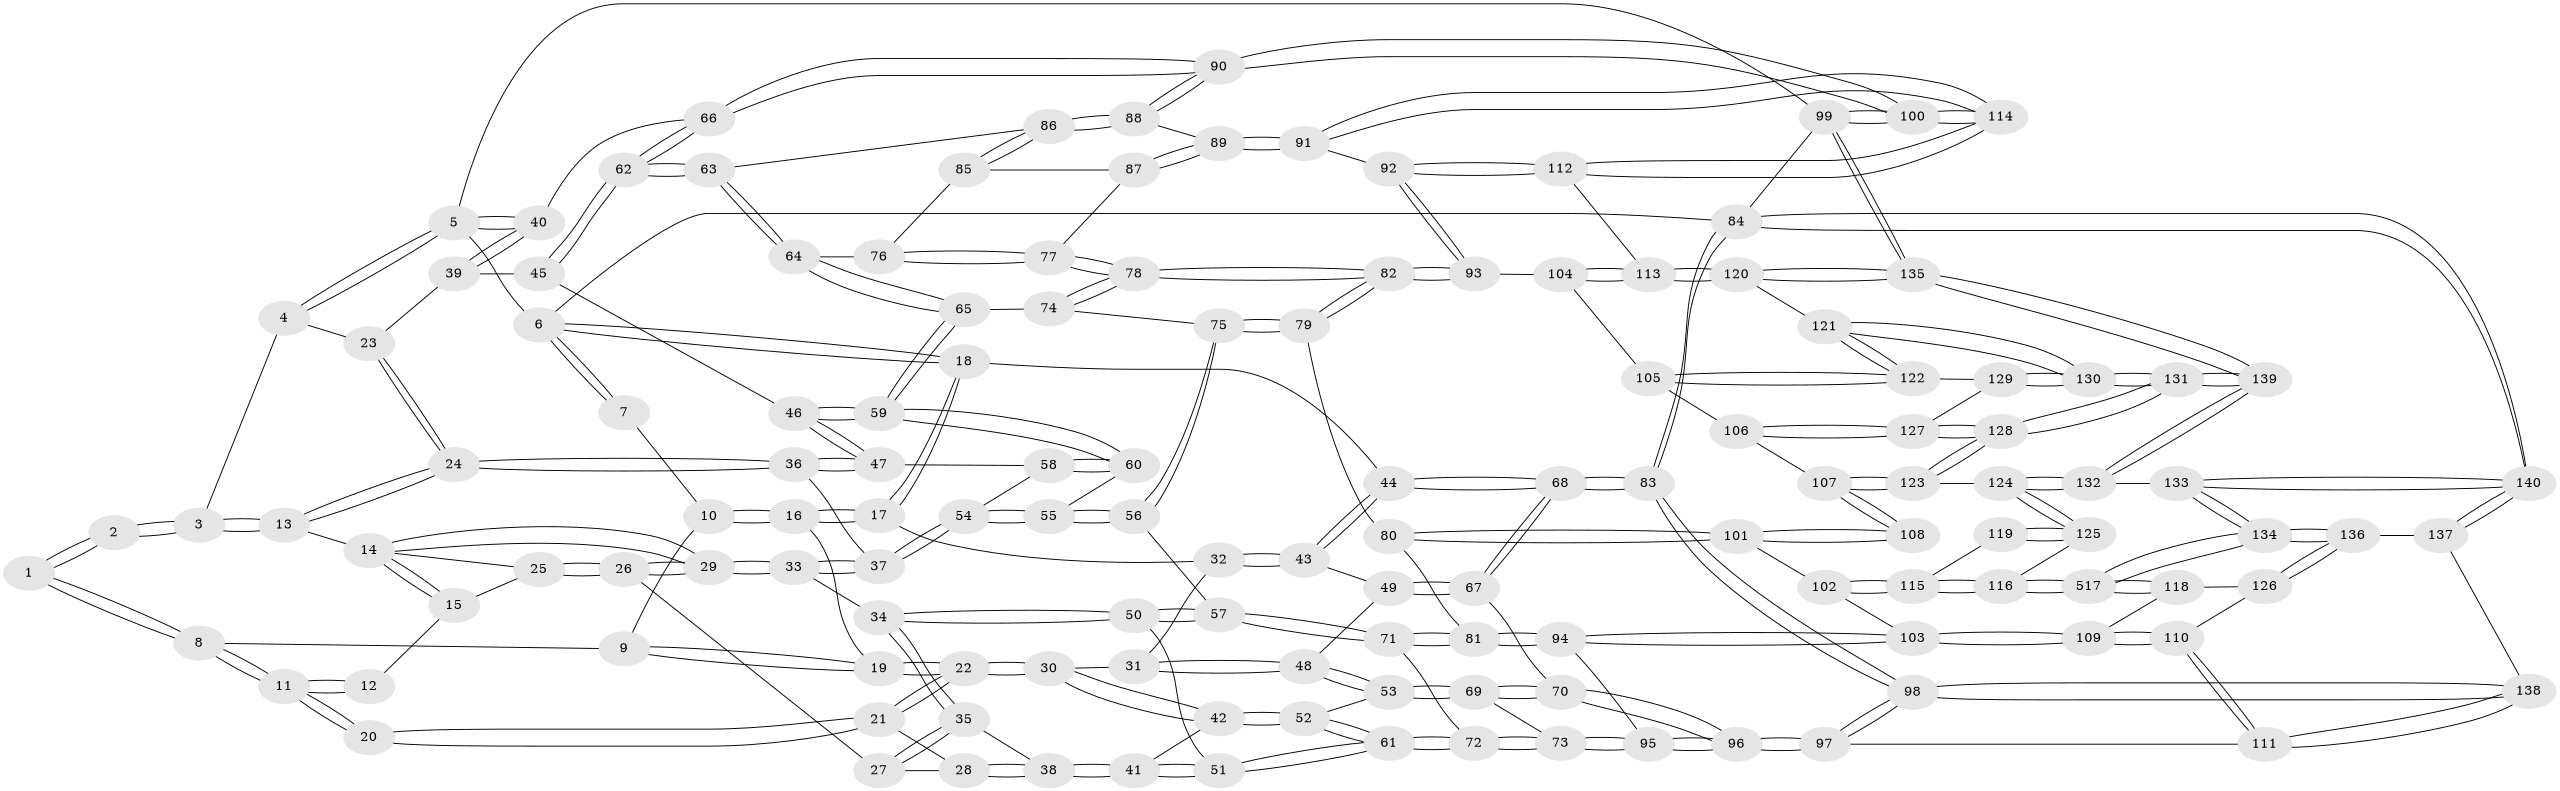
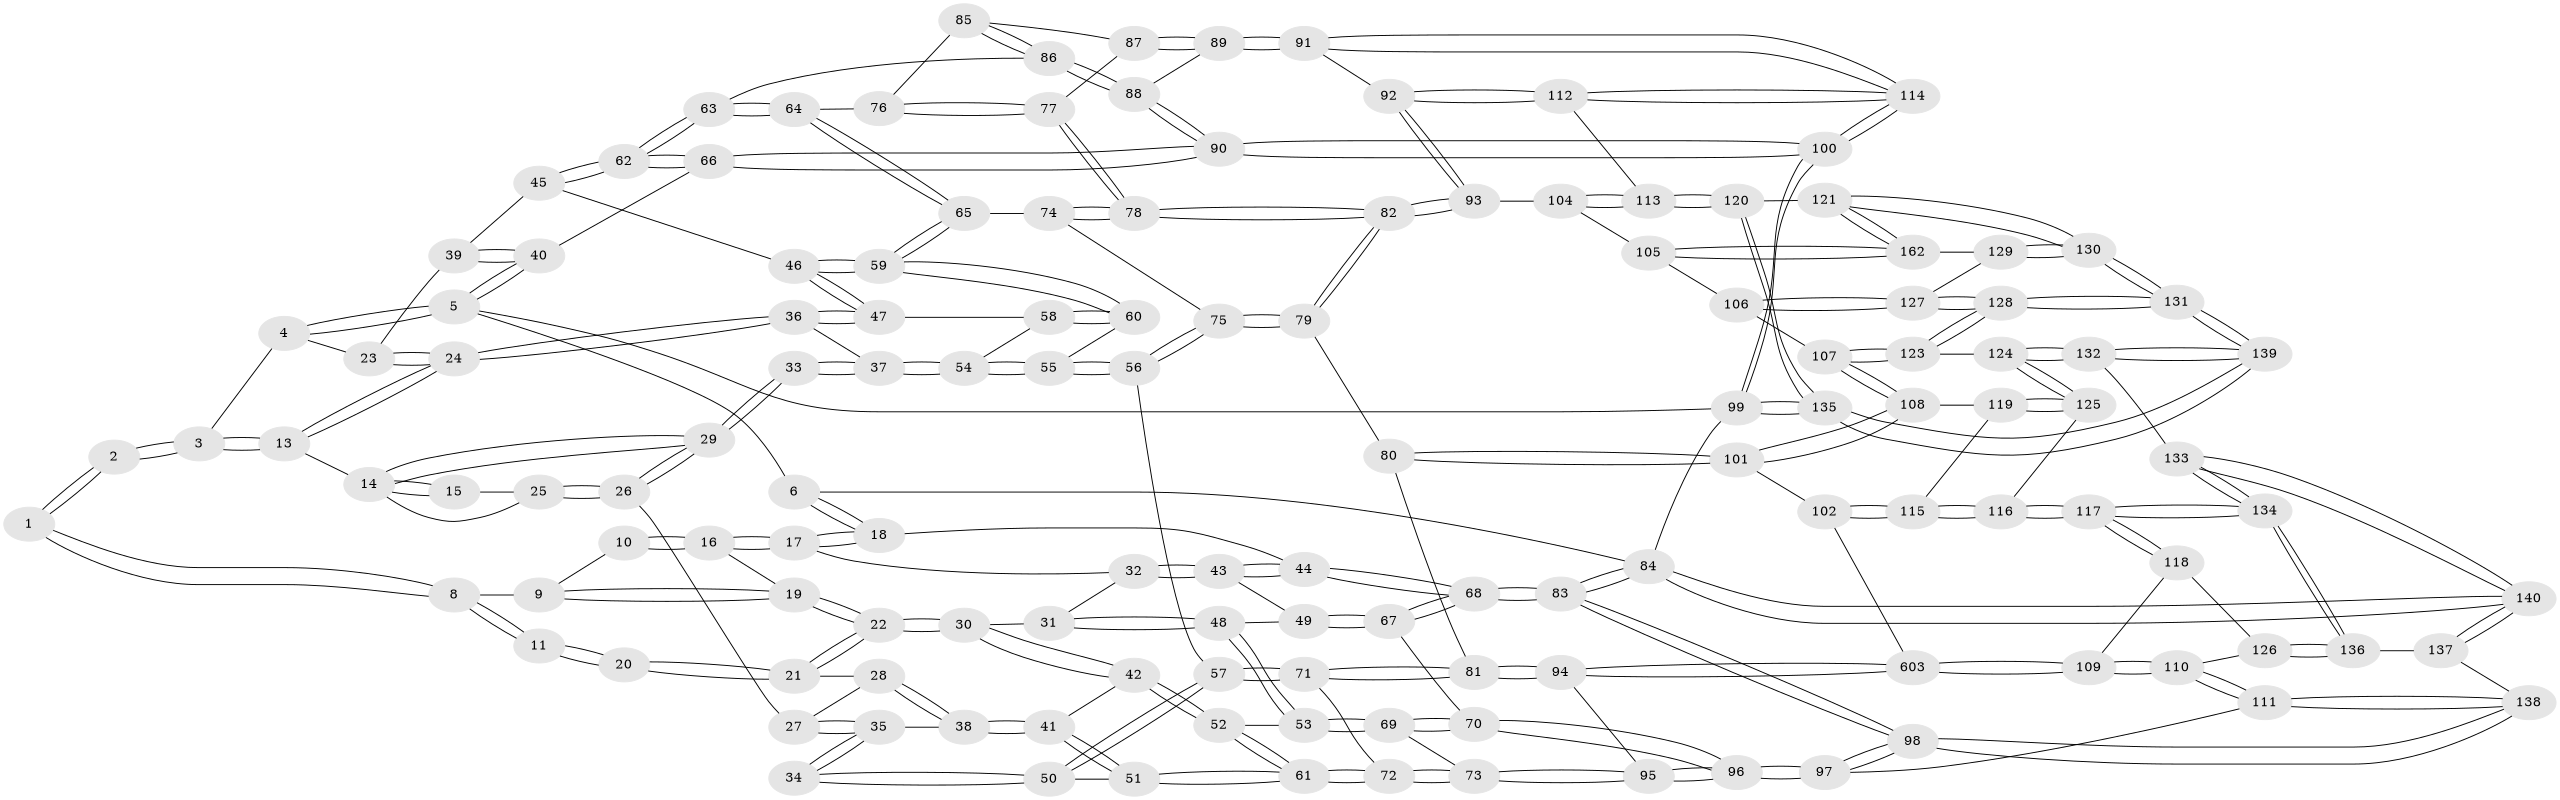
node "122": label "122" -> "162"
edge "108" -- "119": added
node "7": removed
node "517": label "517" -> "117"
edge "33" -- "34": removed
node "103": label "103" -> "603"
node "12": removed
